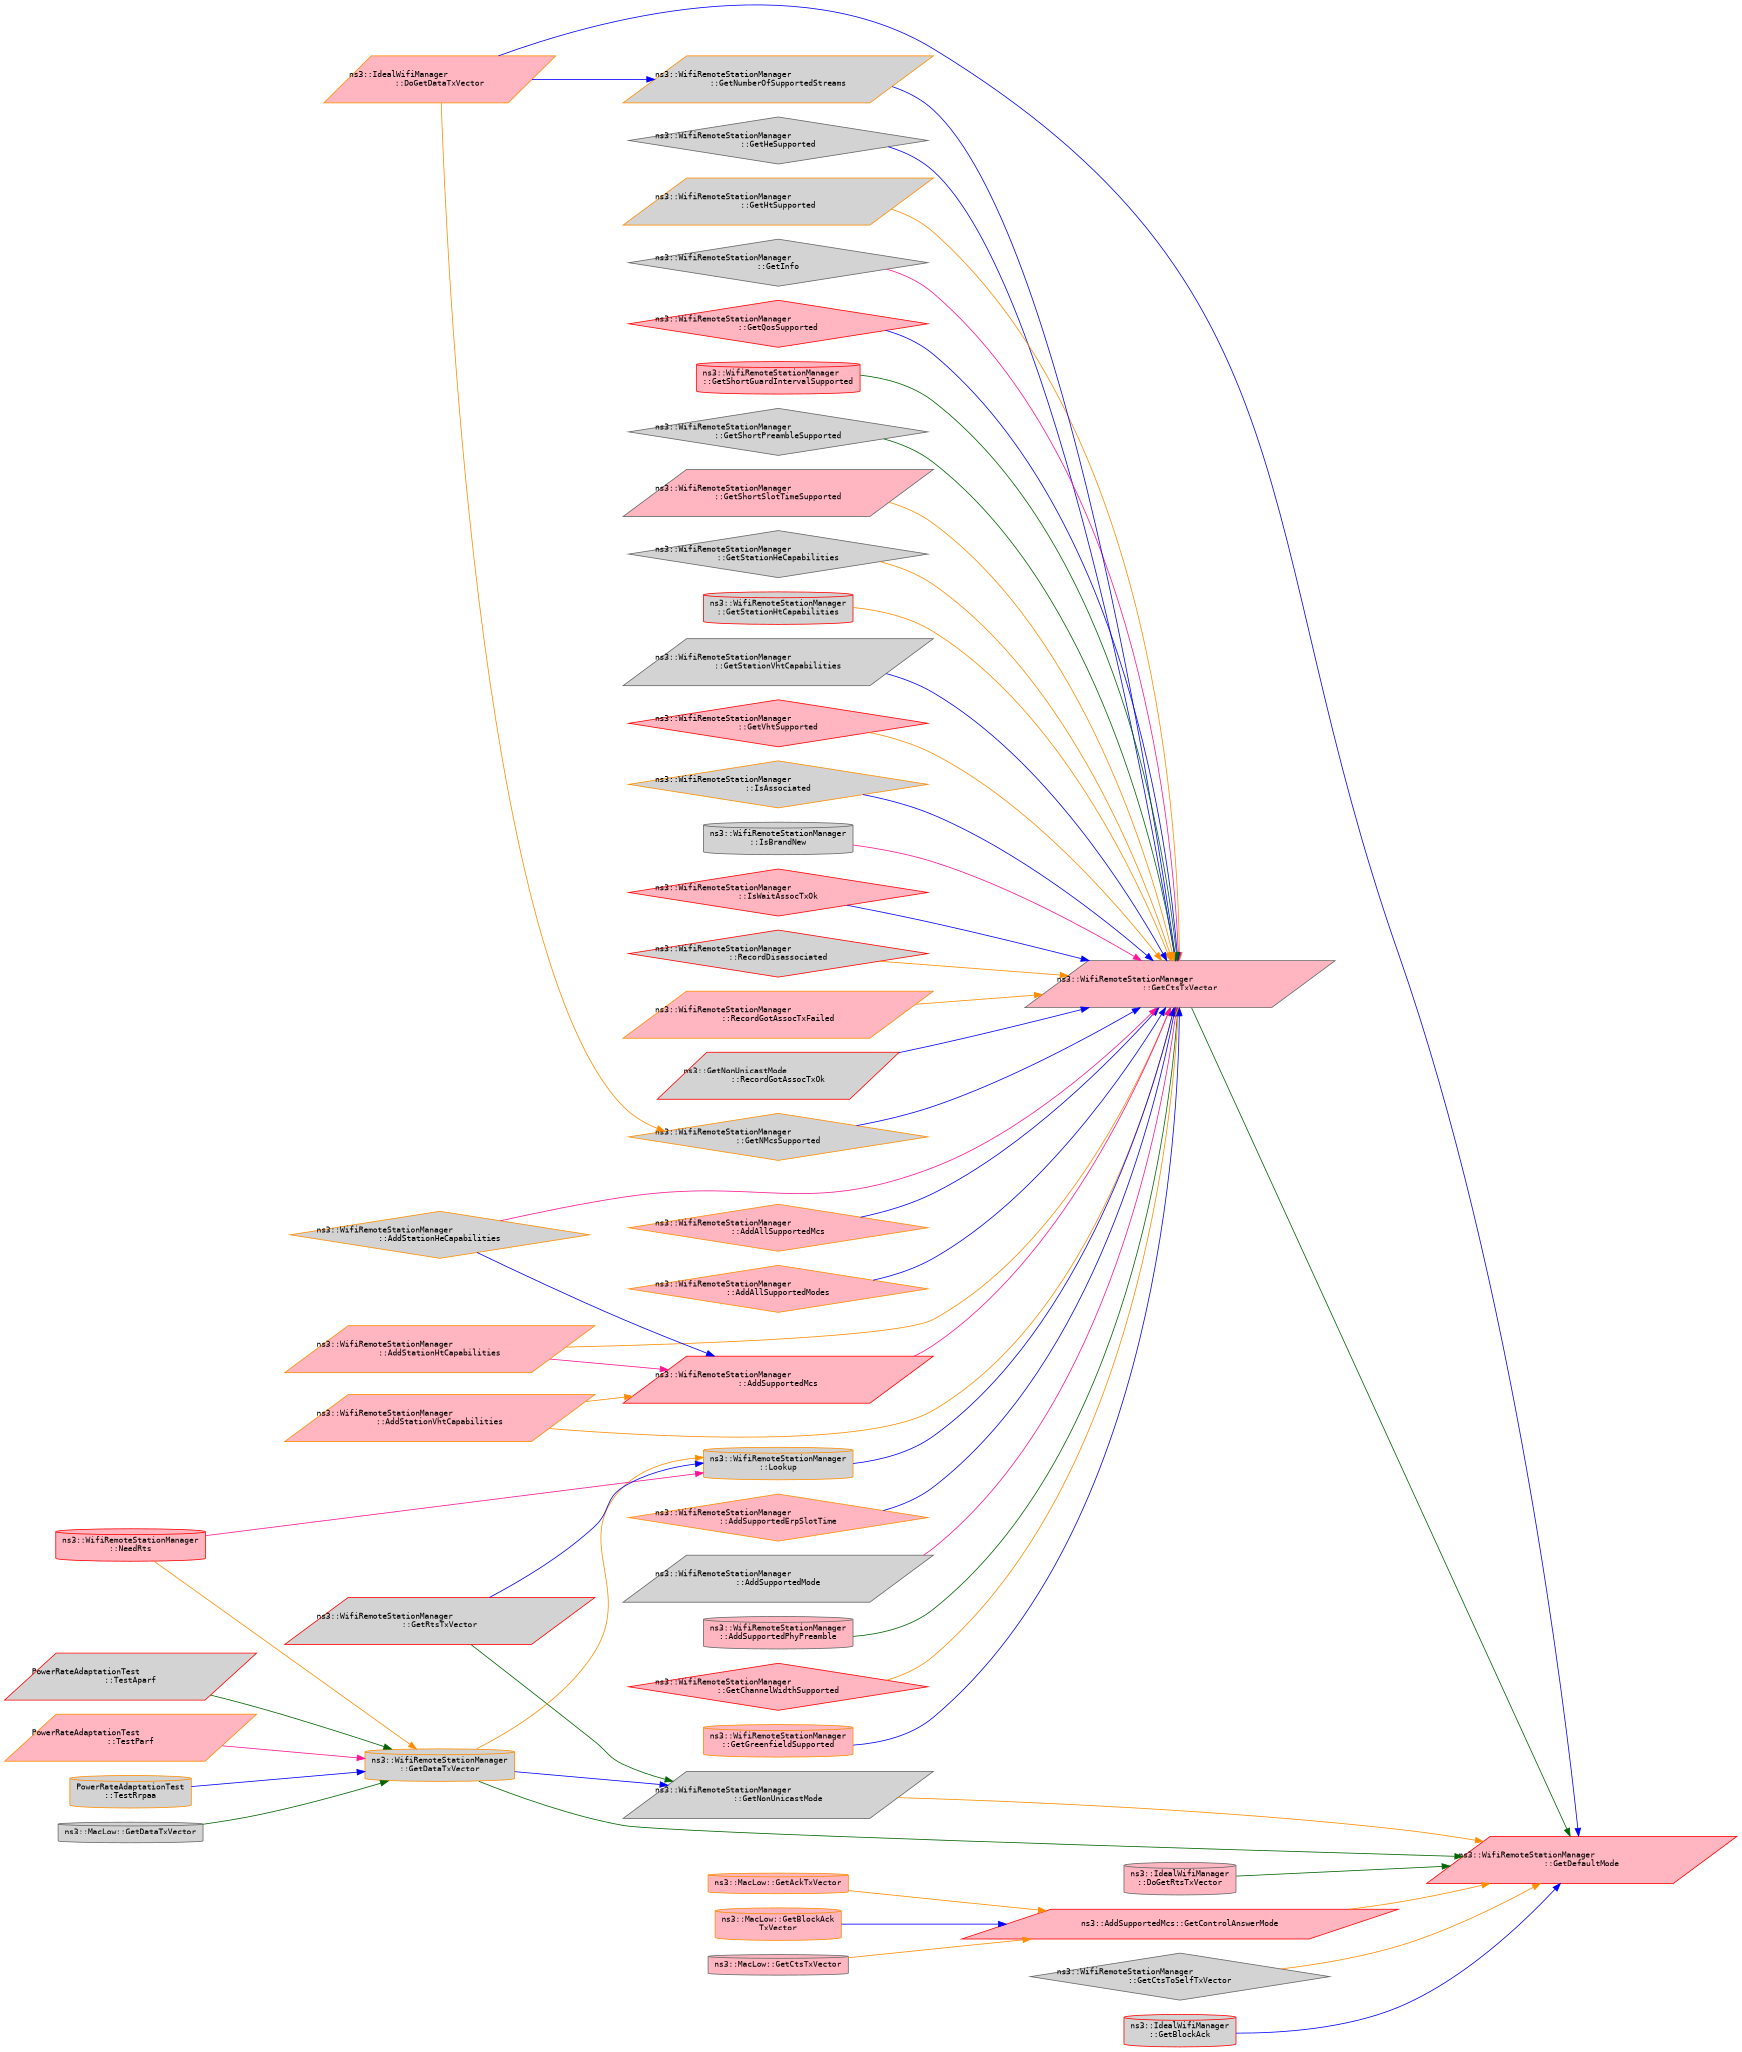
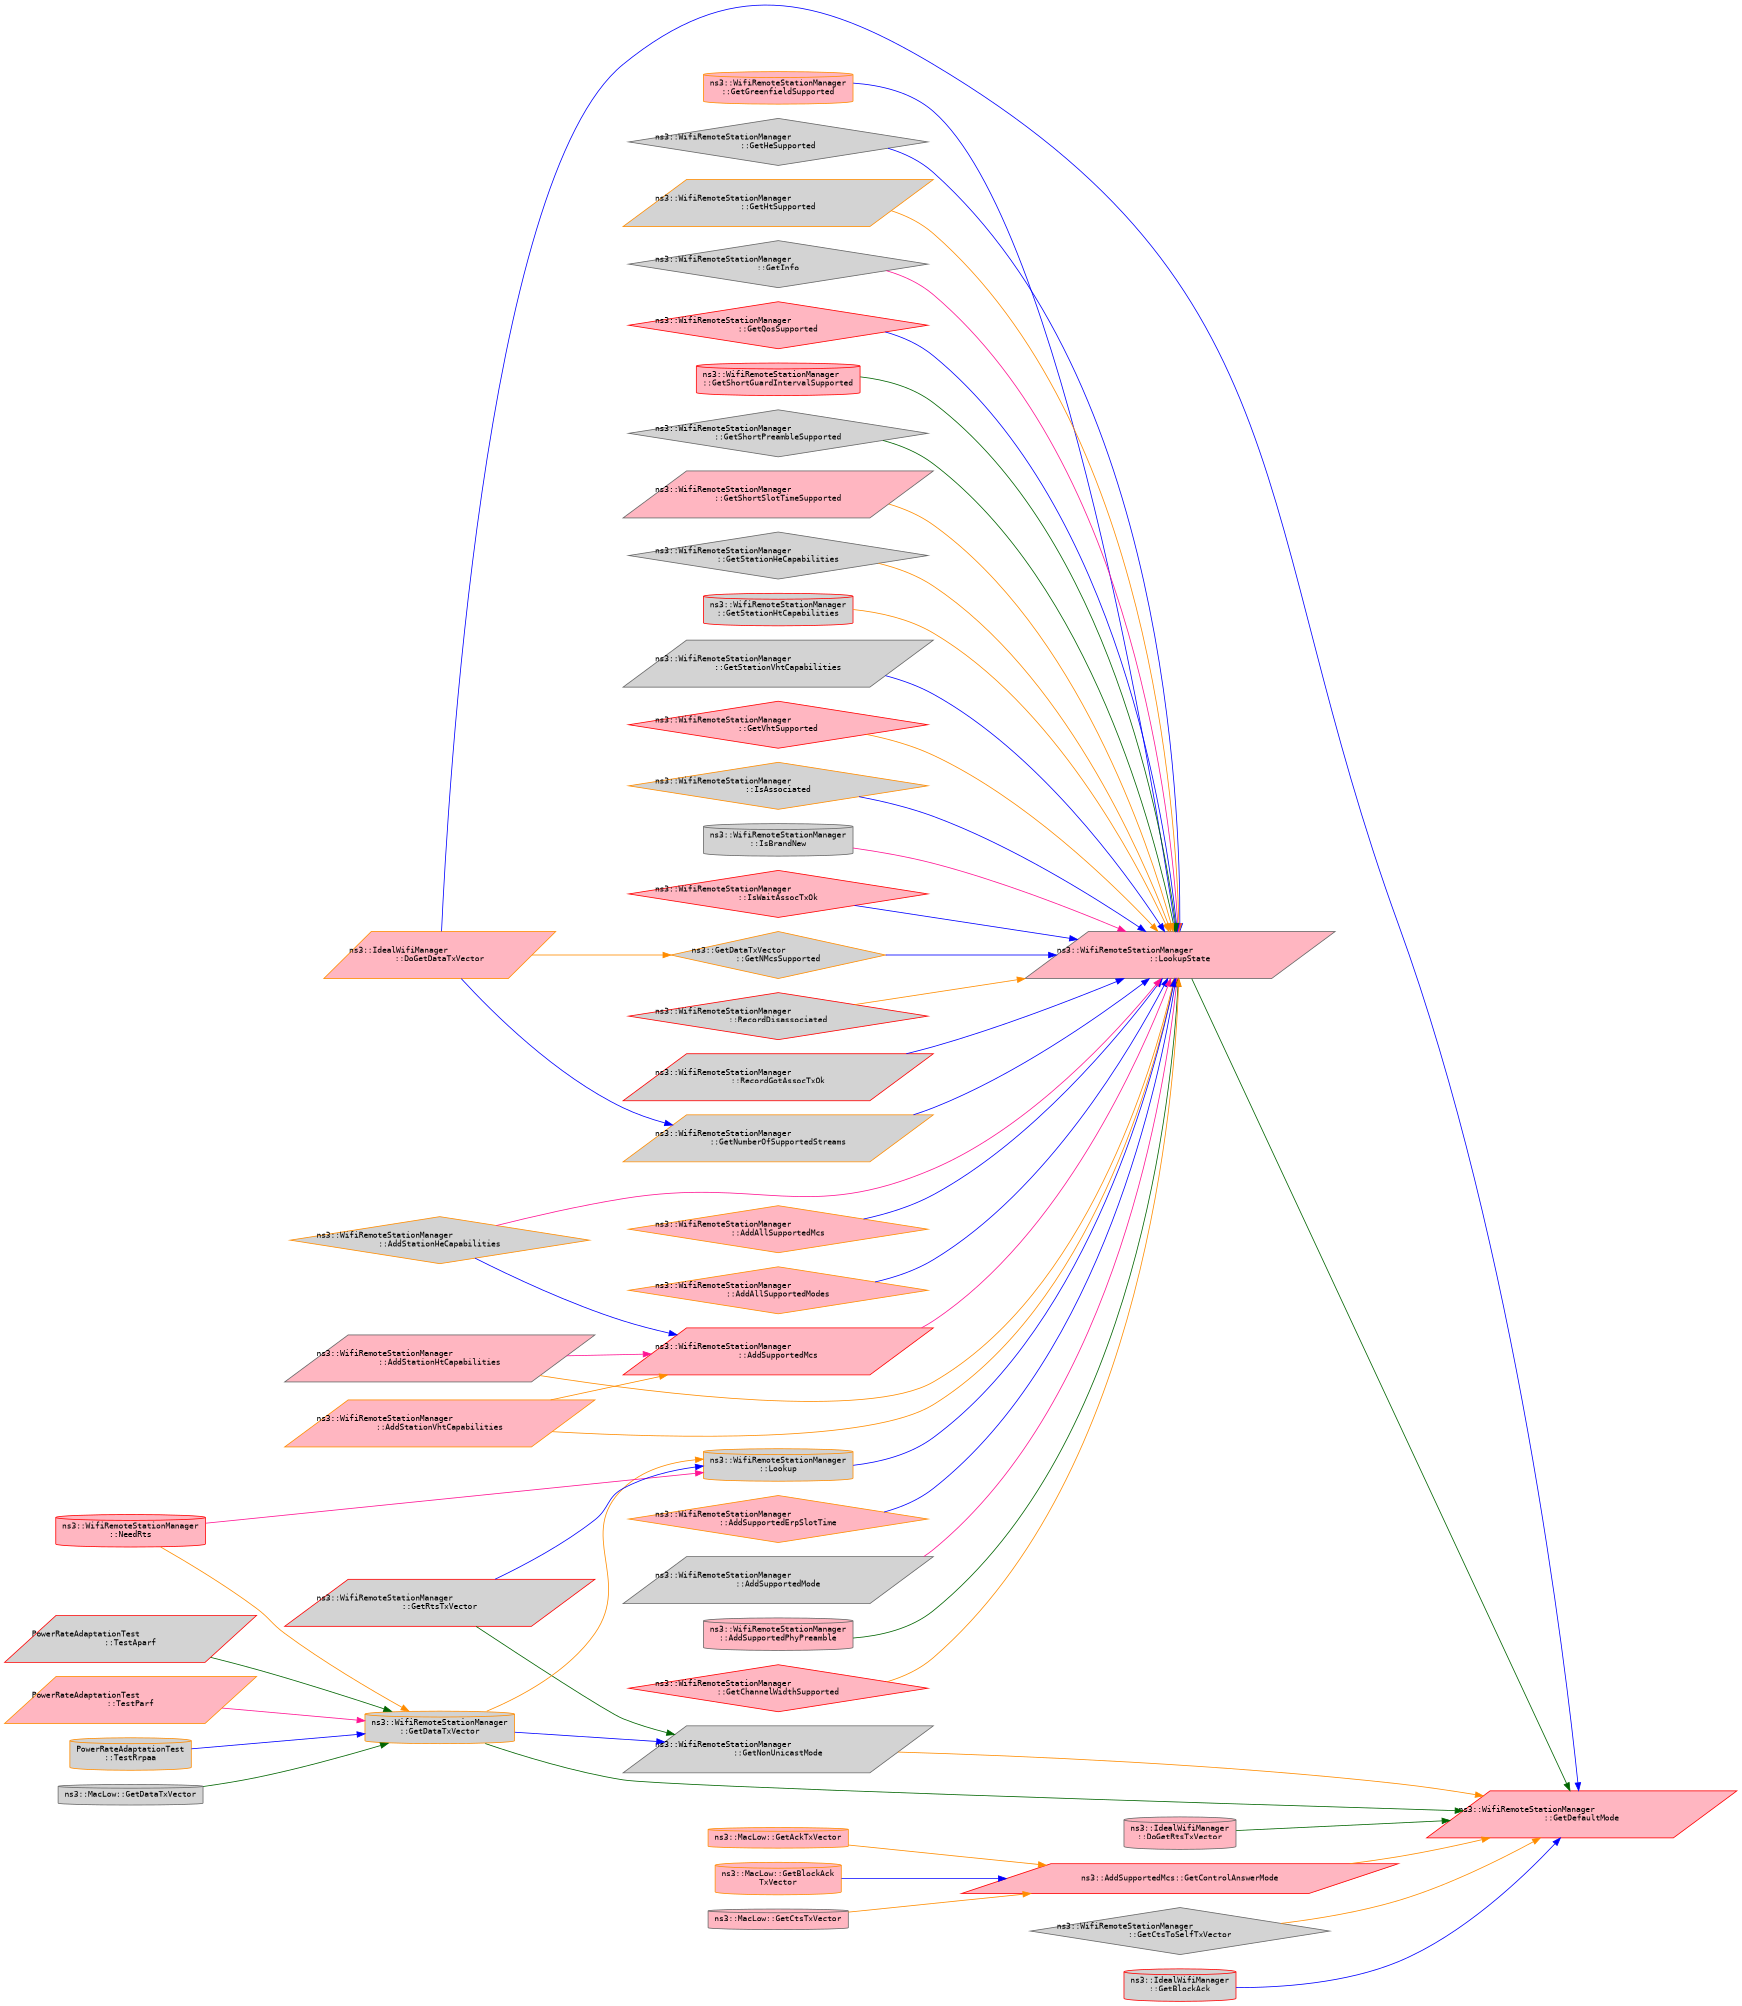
node "ns3::WifiRemoteStationManager ::GetCtsTxVector": label "ns3::WifiRemoteStationManager ::GetCtsTxVector" -> "ns3::WifiRemoteStationManager ::LookupState"
node "ns3::WifiRemoteStationManager ::RecordGotAssocTxFailed": removed
node "ns3::GetNonUnicastMode ::RecordGotAssocTxOk": label "ns3::GetNonUnicastMode ::RecordGotAssocTxOk" -> "ns3::WifiRemoteStationManager ::RecordGotAssocTxOk"
node "ns3::WifiRemoteStationManager ::GetNMcsSupported": label "ns3::WifiRemoteStationManager ::GetNMcsSupported" -> "ns3::GetDataTxVector ::GetNMcsSupported"
node "ns3::WifiRemoteStationManager ::AddStationHtCapabilities": color darkorange -> gray40
